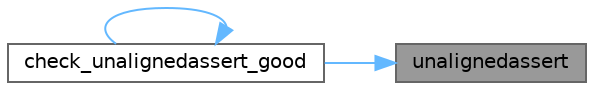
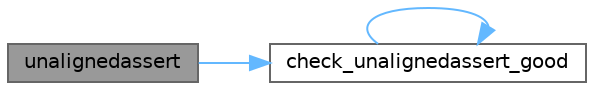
edge "check_unalignedassert_good" -> "unalignedassert": reversed
